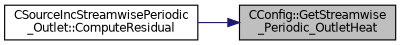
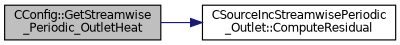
edge "CSourceIncStreamwisePeriodic _Outlet::ComputeResidual" -> "CConfig::GetStreamwise _Periodic_OutletHeat": reversed
